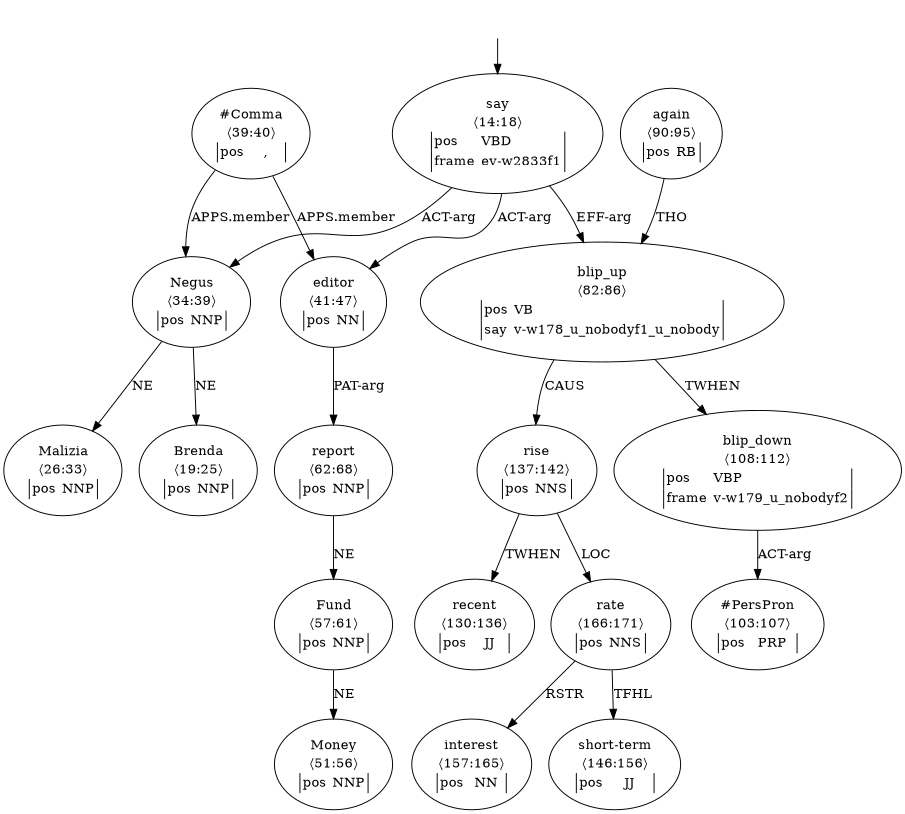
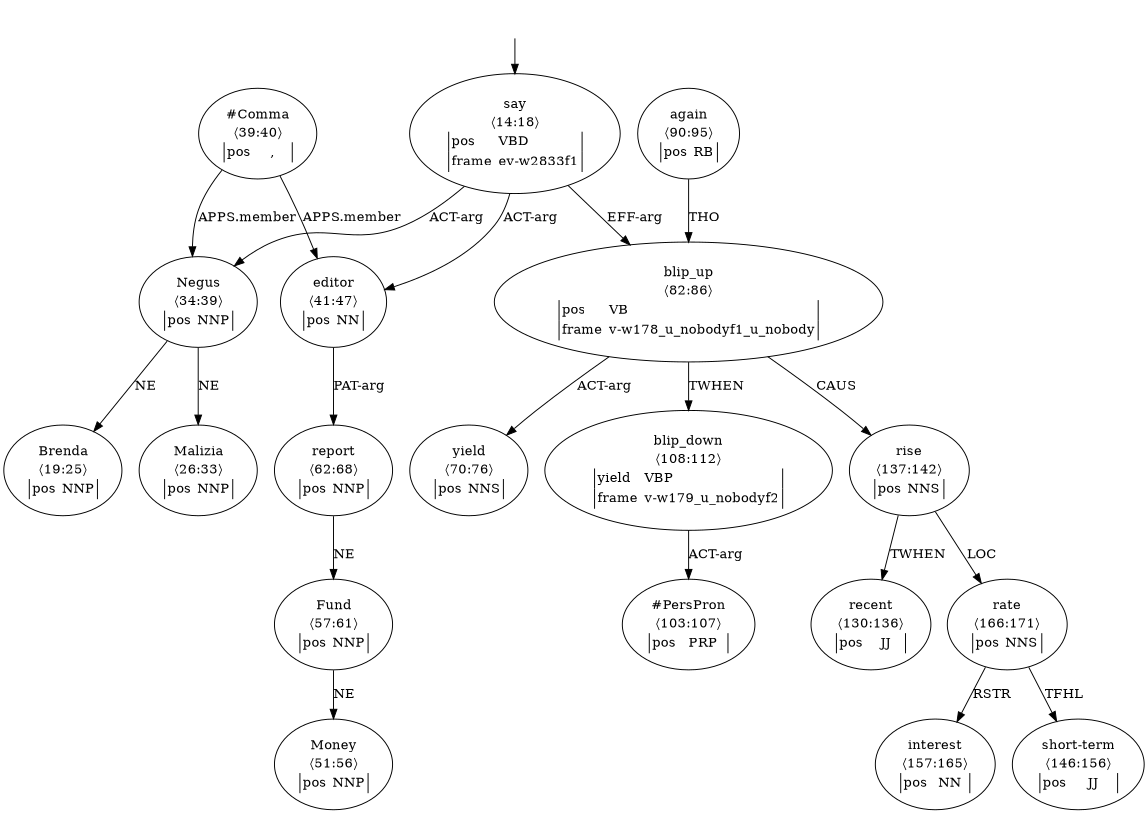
node "blip_up": text "say" -> "frame"
node "yield": added
node "blip_down": text "pos" -> "yield"
